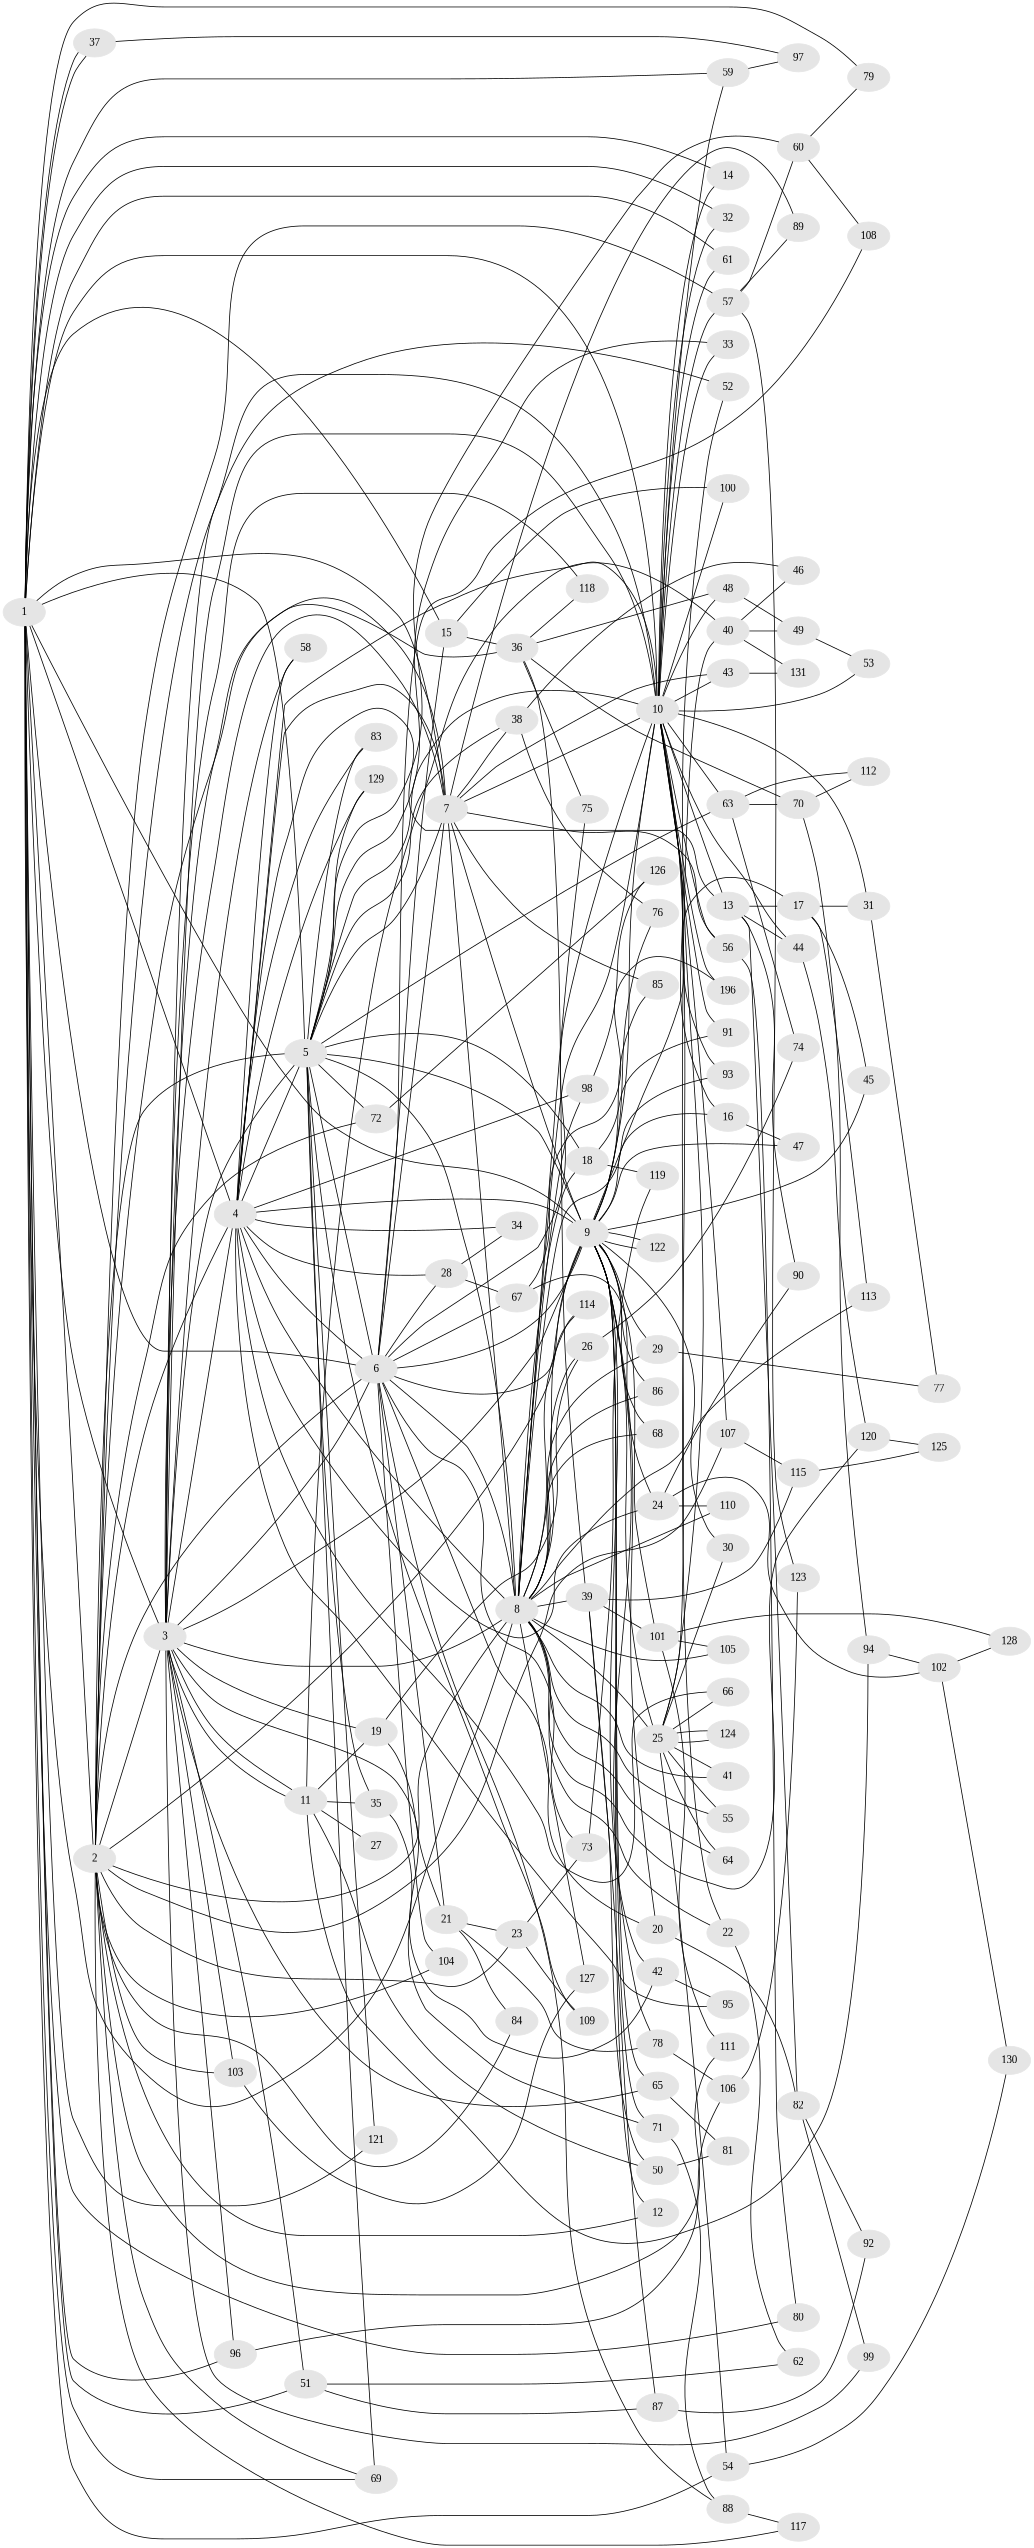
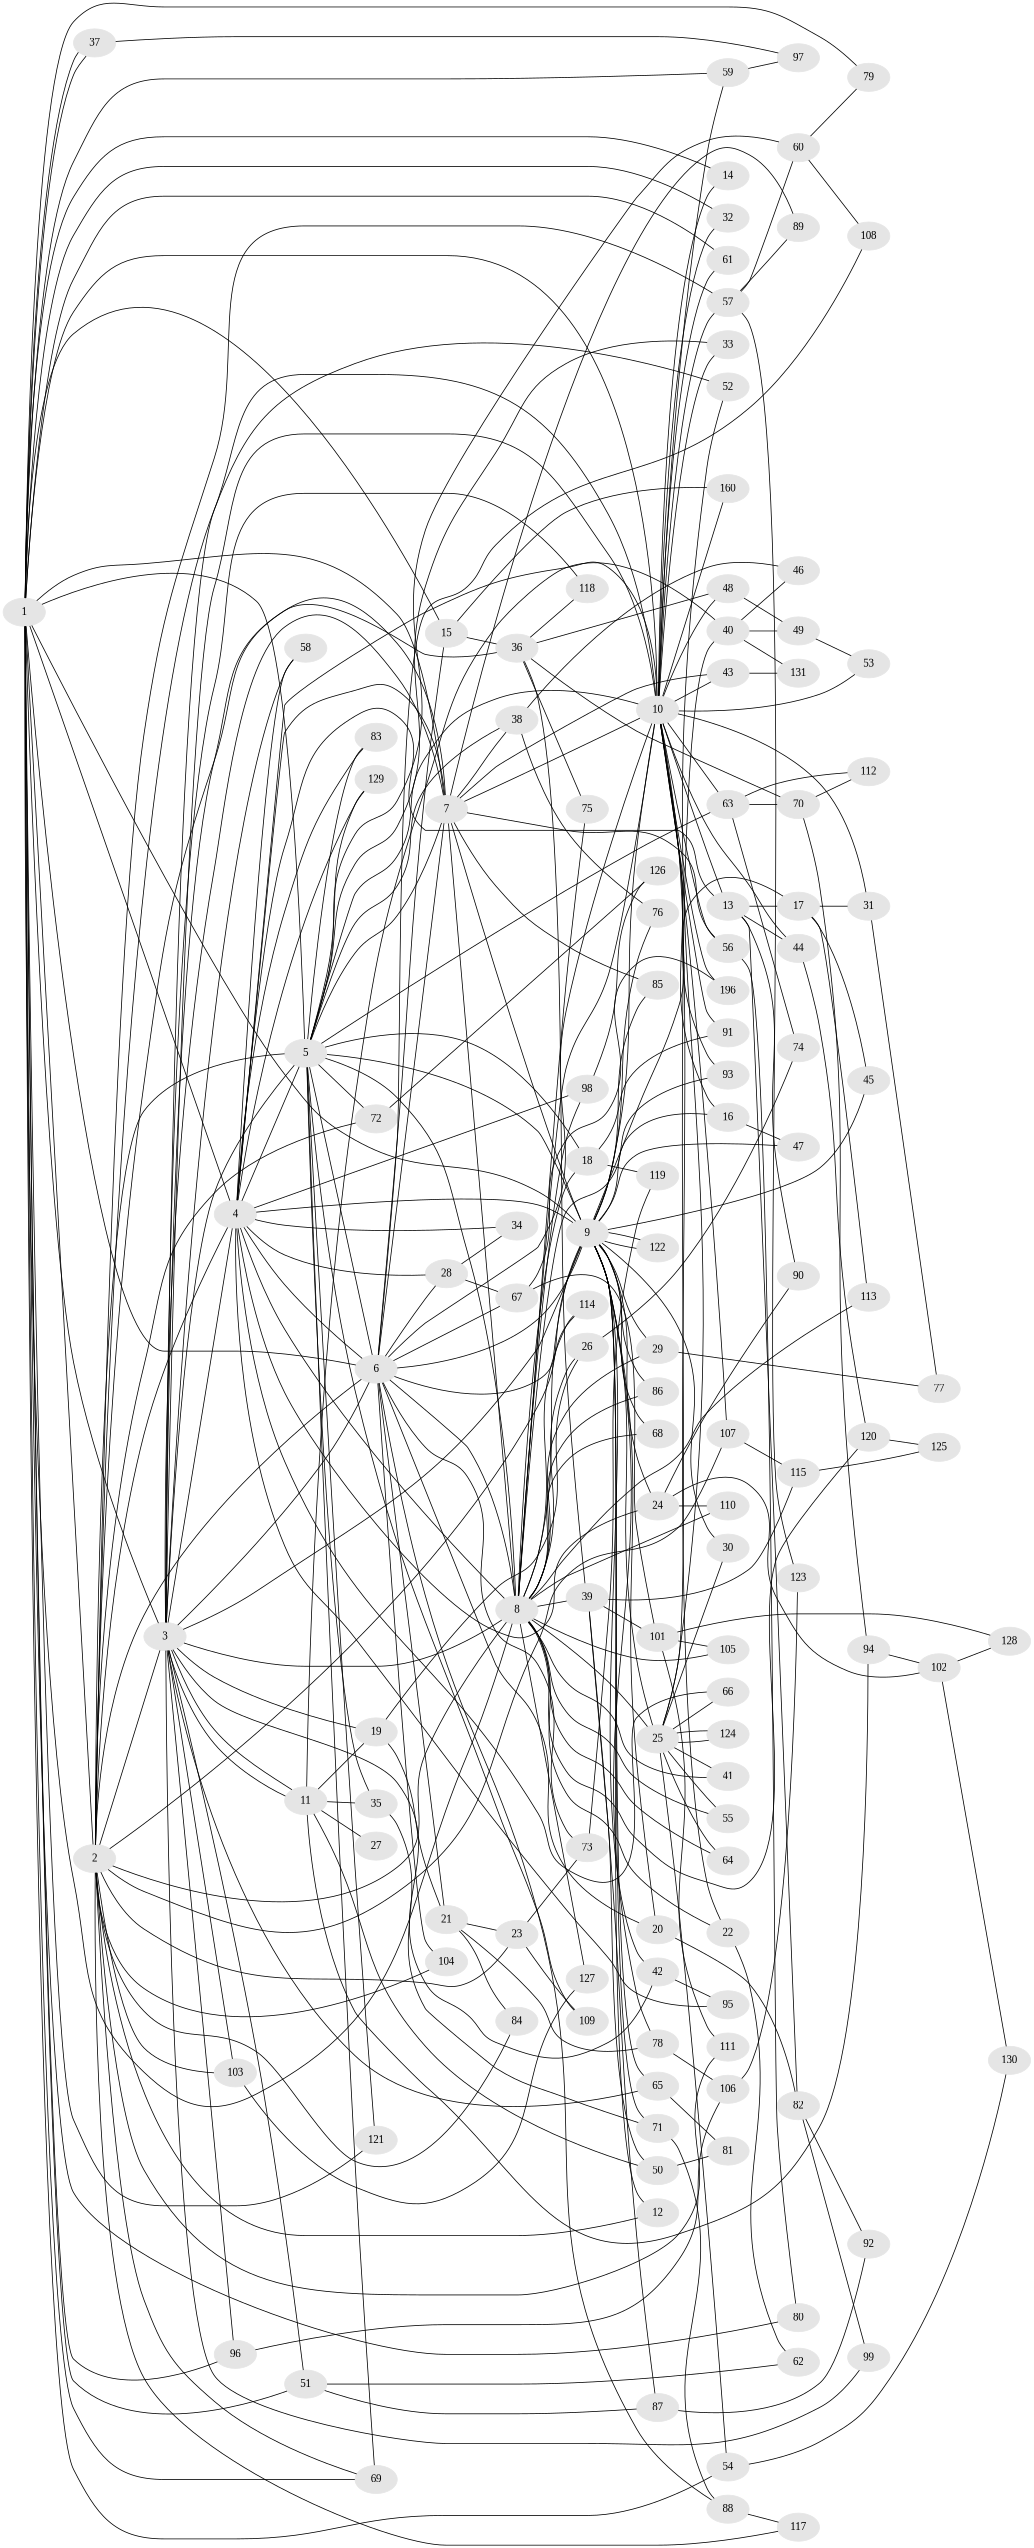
node "100": label "100" -> "160"
